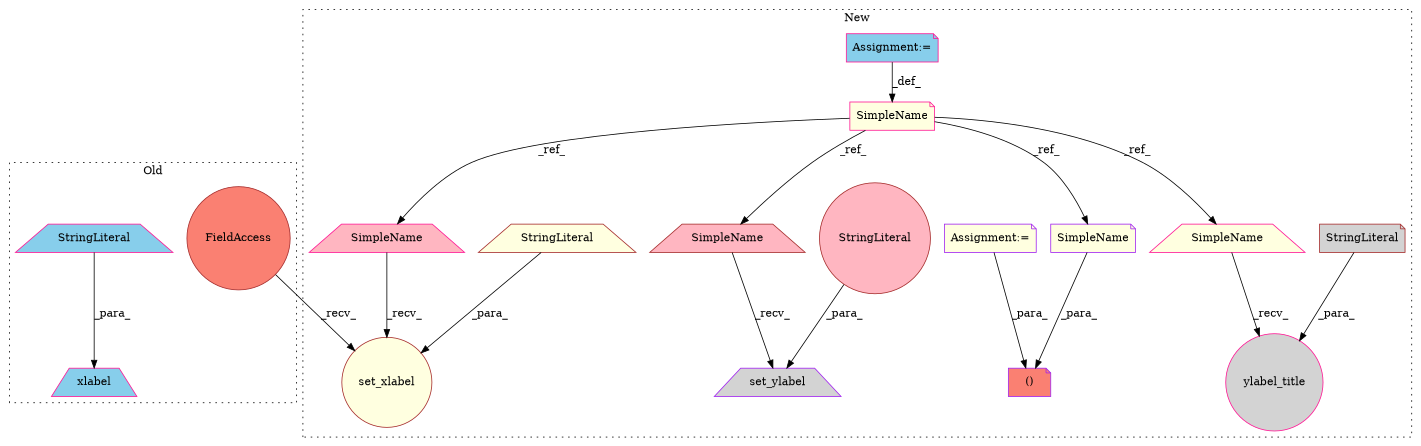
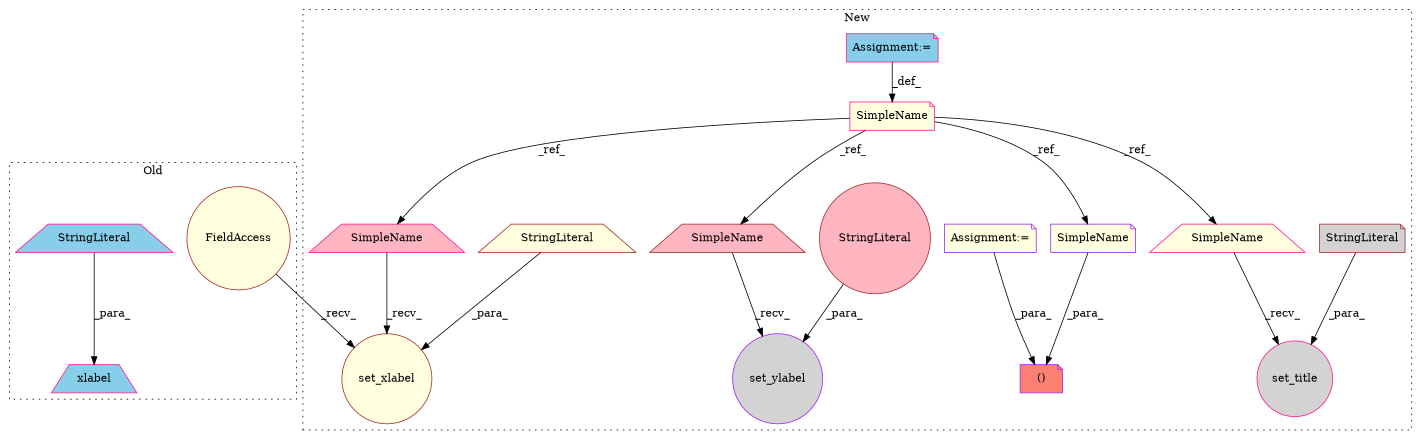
node "FieldAccess": fillcolor salmon -> lightyellow
node "set_ylabel": shape trapezium -> circle
node "ylabel_title": label "ylabel_title" -> "set_title"
